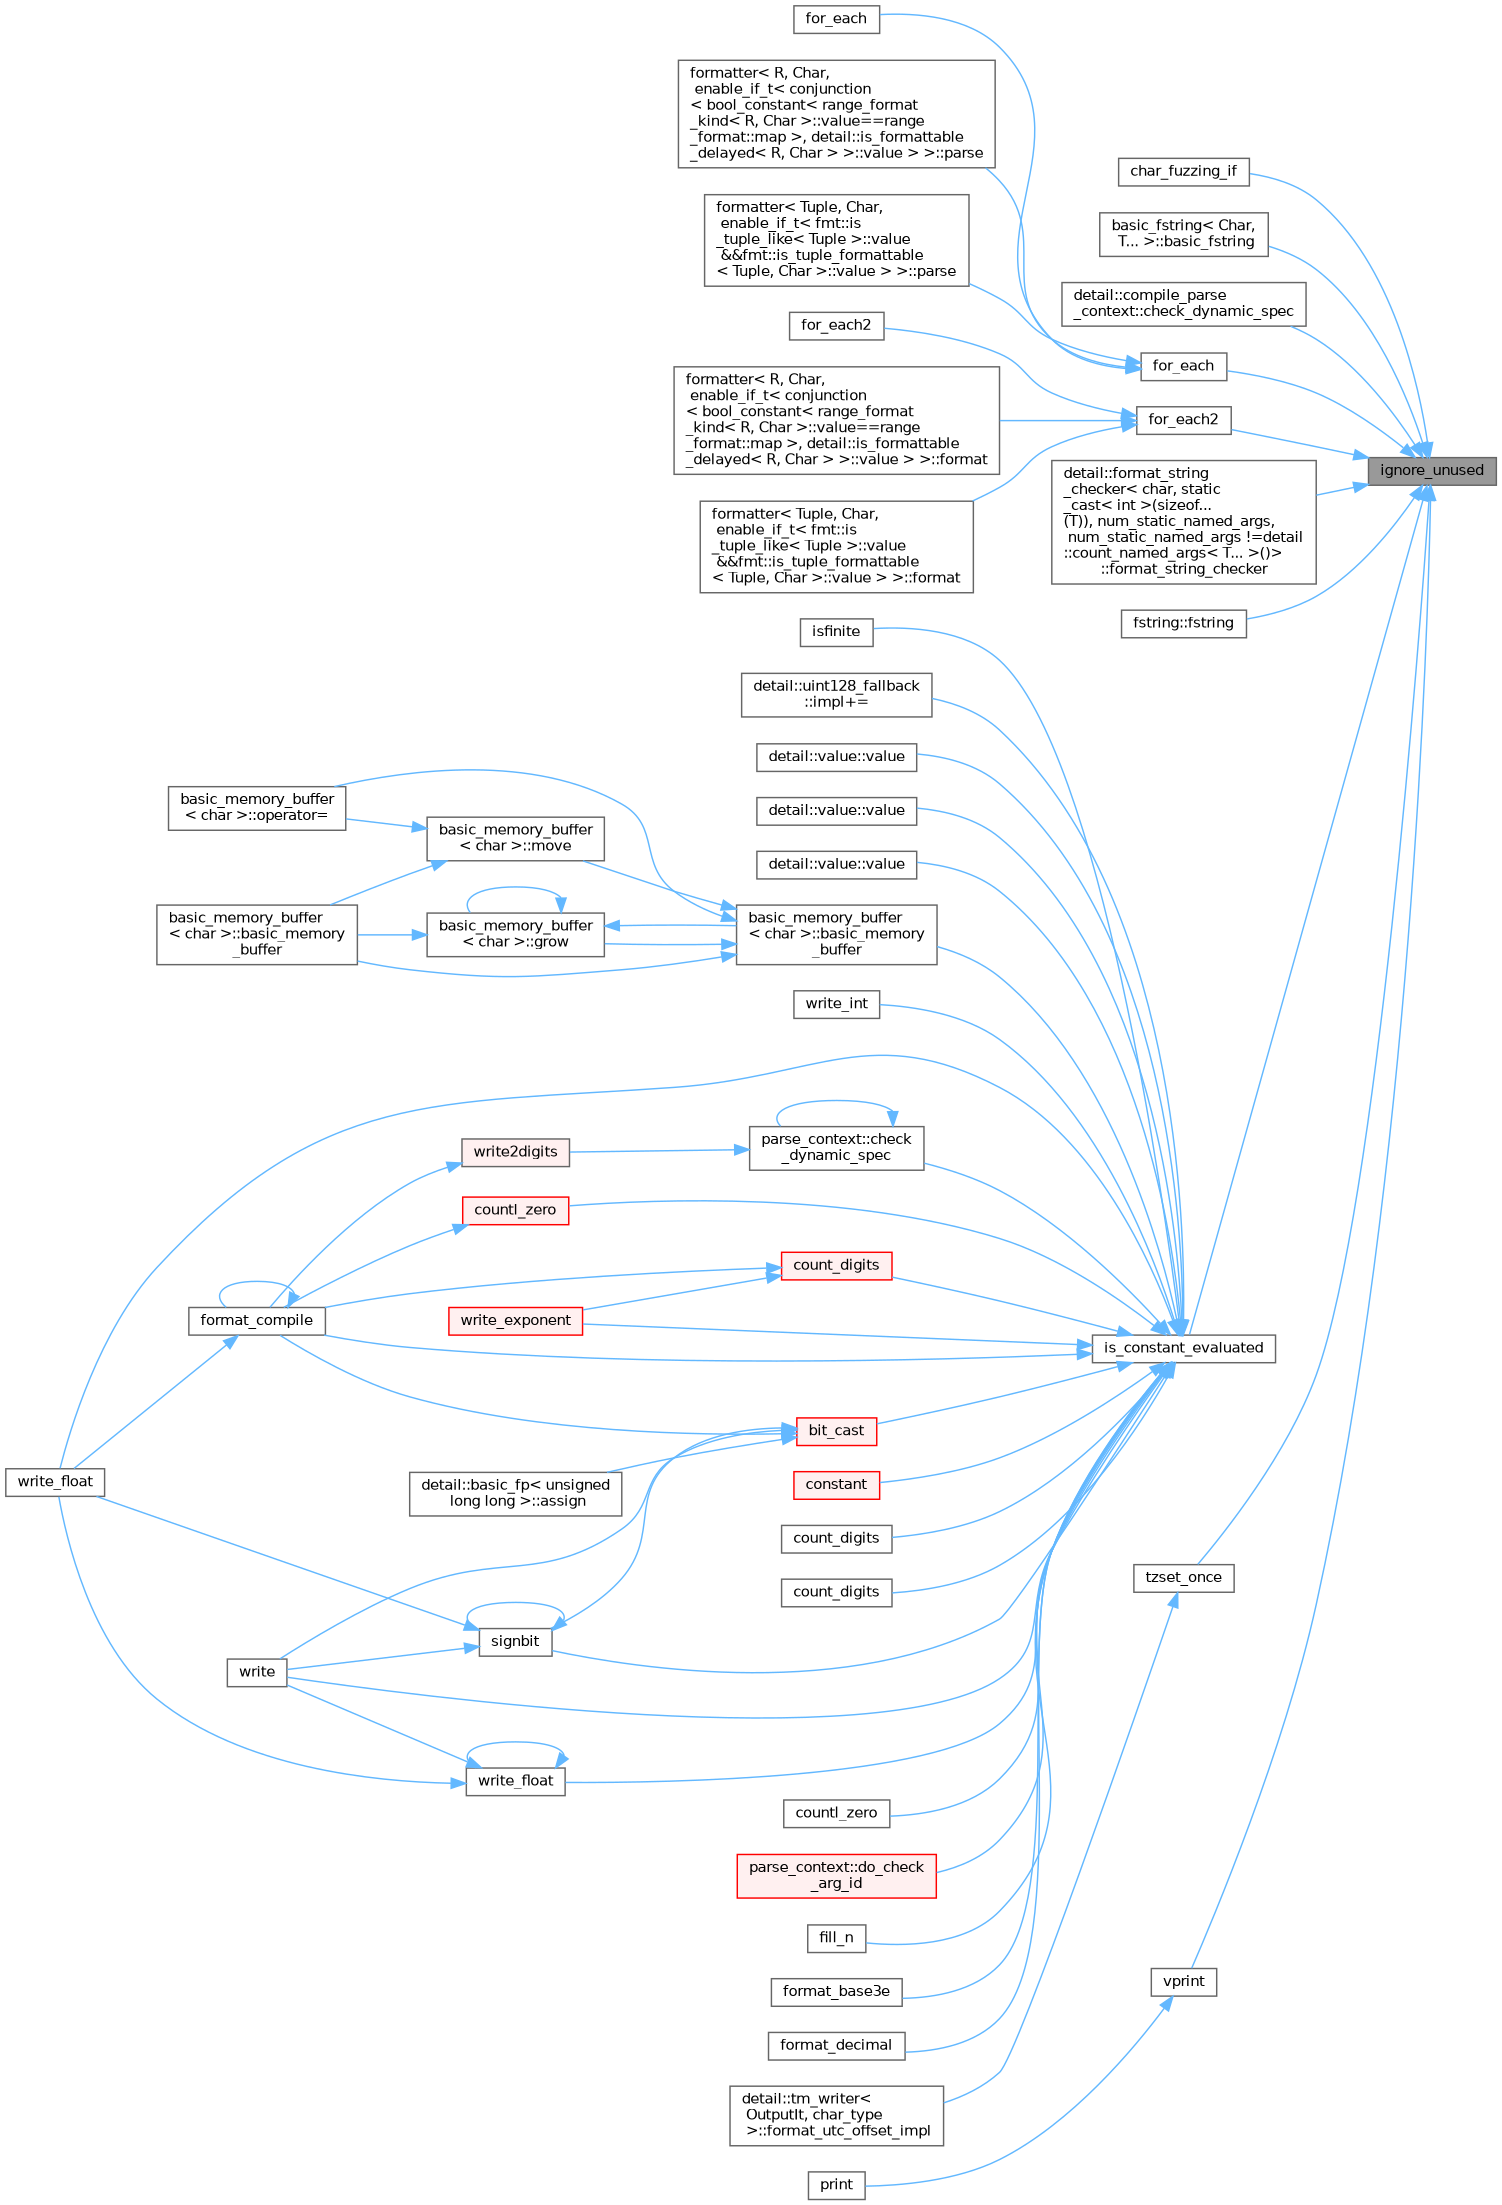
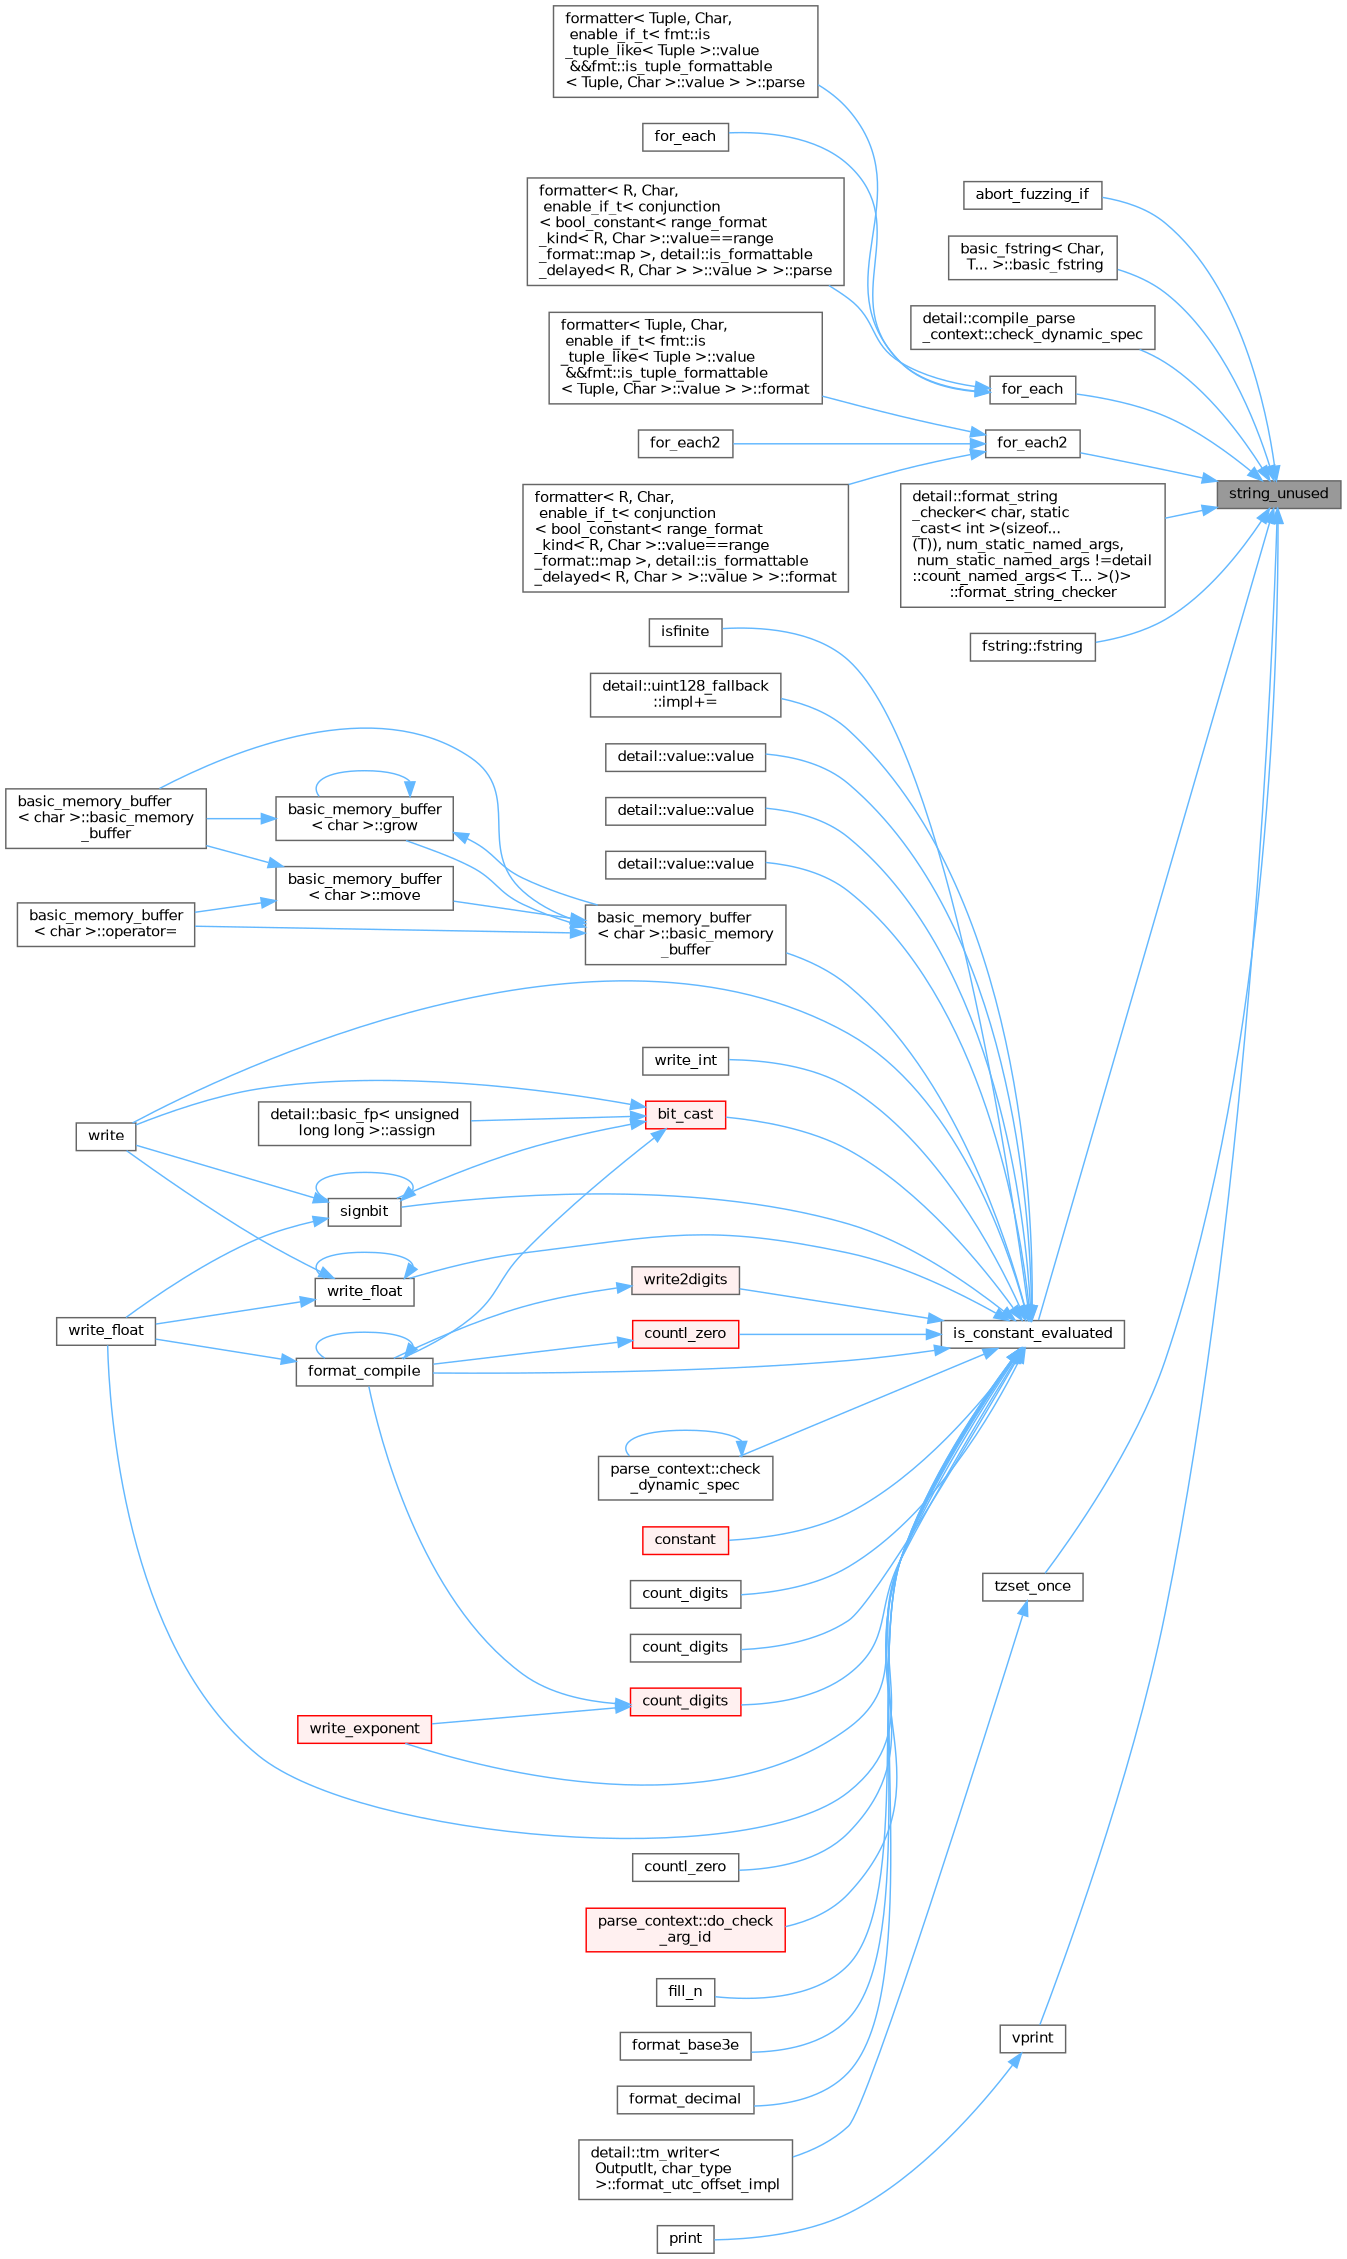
node "char_fuzzing_if": label "char_fuzzing_if" -> "abort_fuzzing_if"
node "ignore_unused": label "ignore_unused" -> "string_unused"
edge "write2digits" -> "parse_context::check _dynamic_spec": now "write2digits" -> "is_constant_evaluated"
